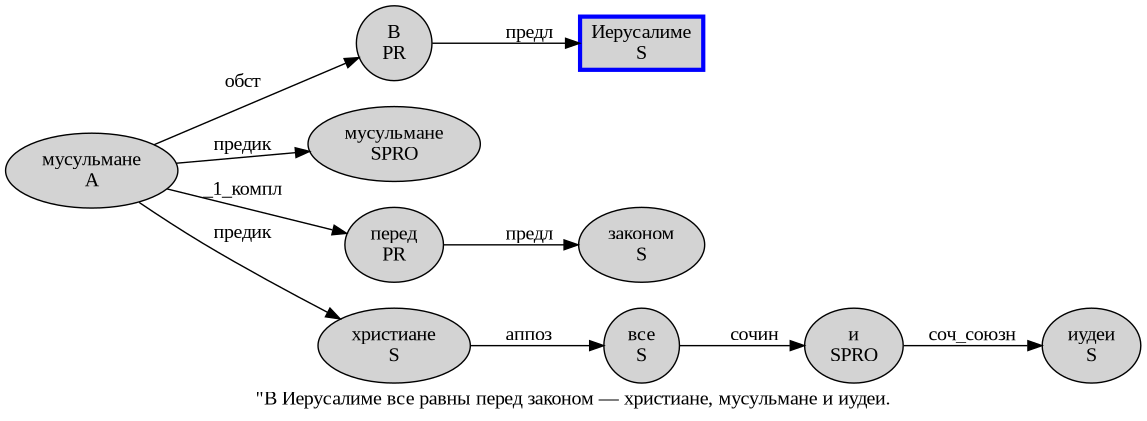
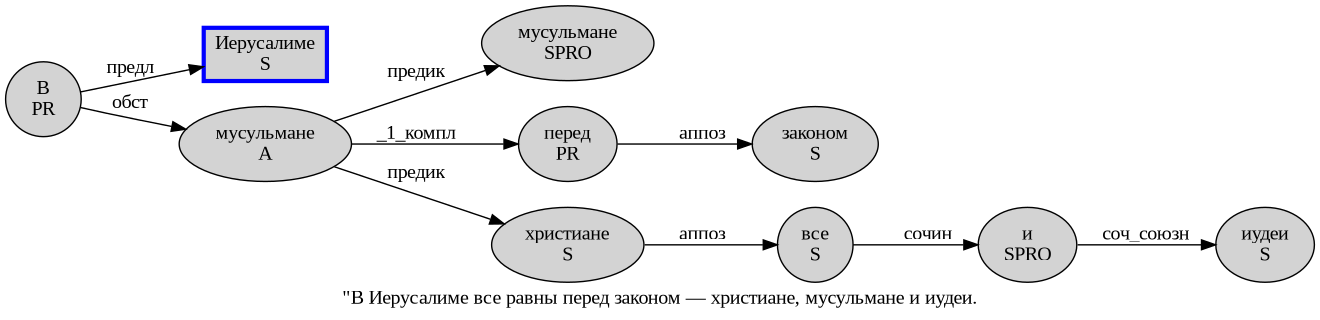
edge "мусульмане A" -> "В PR": reversed
edge "перед PR" -> "законом S": label "предл" -> "аппоз"
